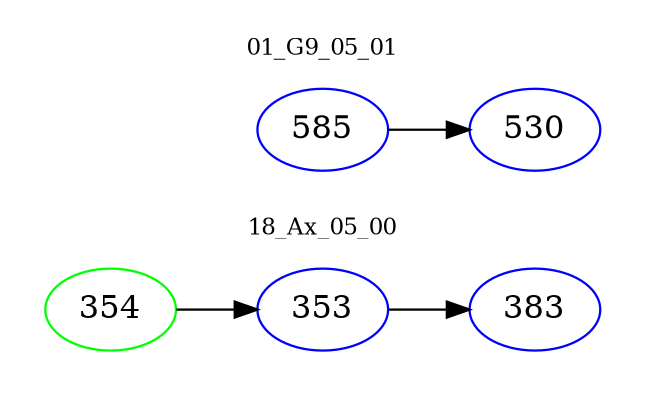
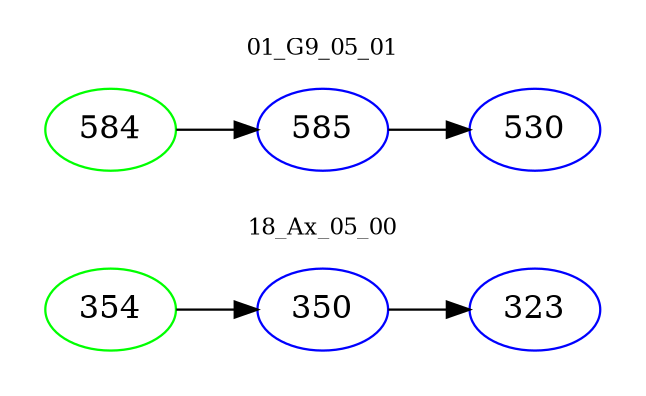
node "584": added
node "353": label "353" -> "350"
node "383": label "383" -> "323"
